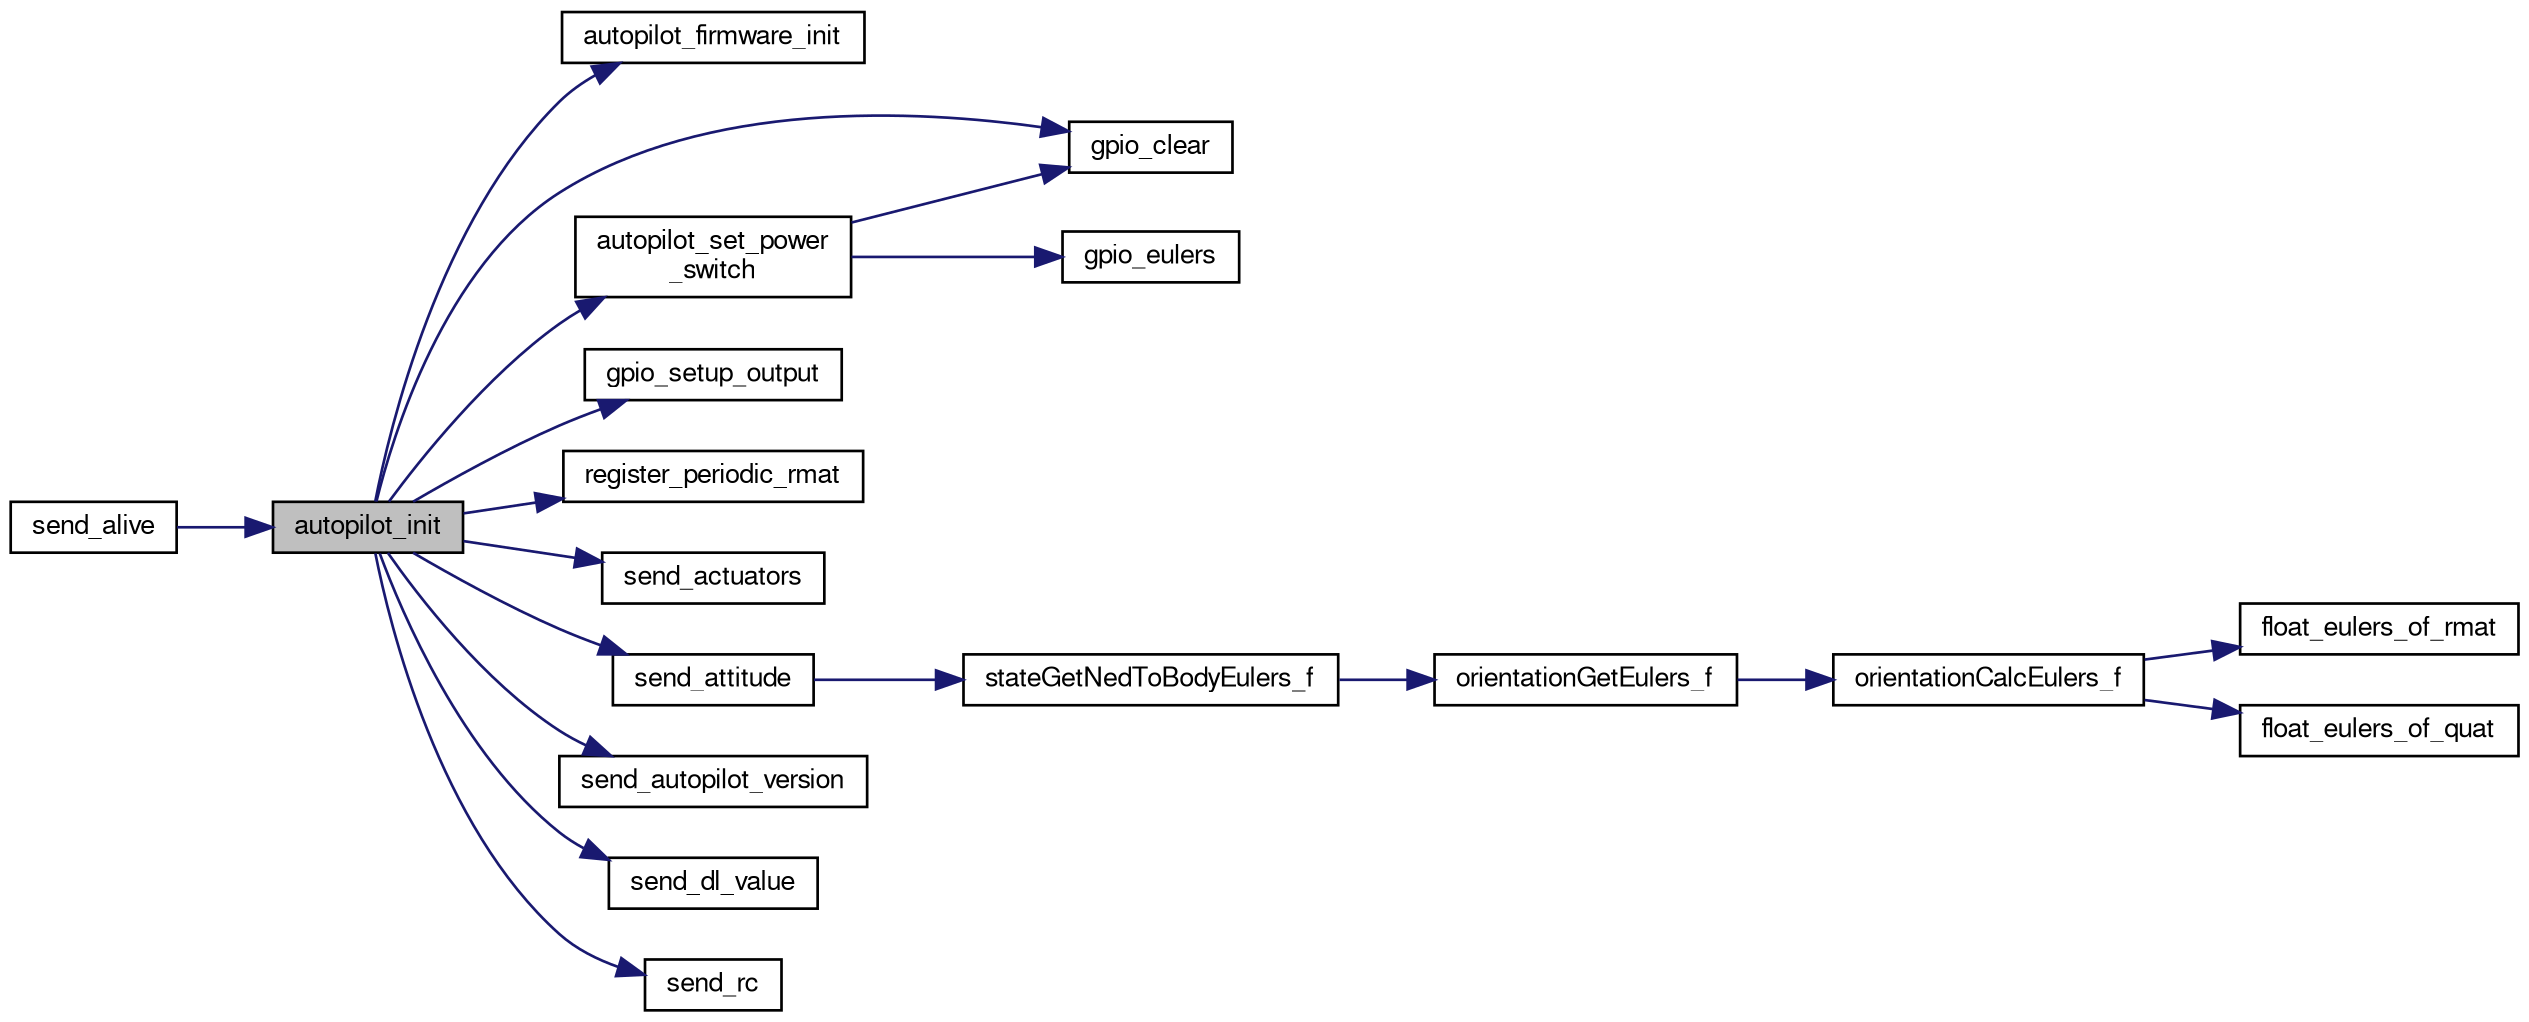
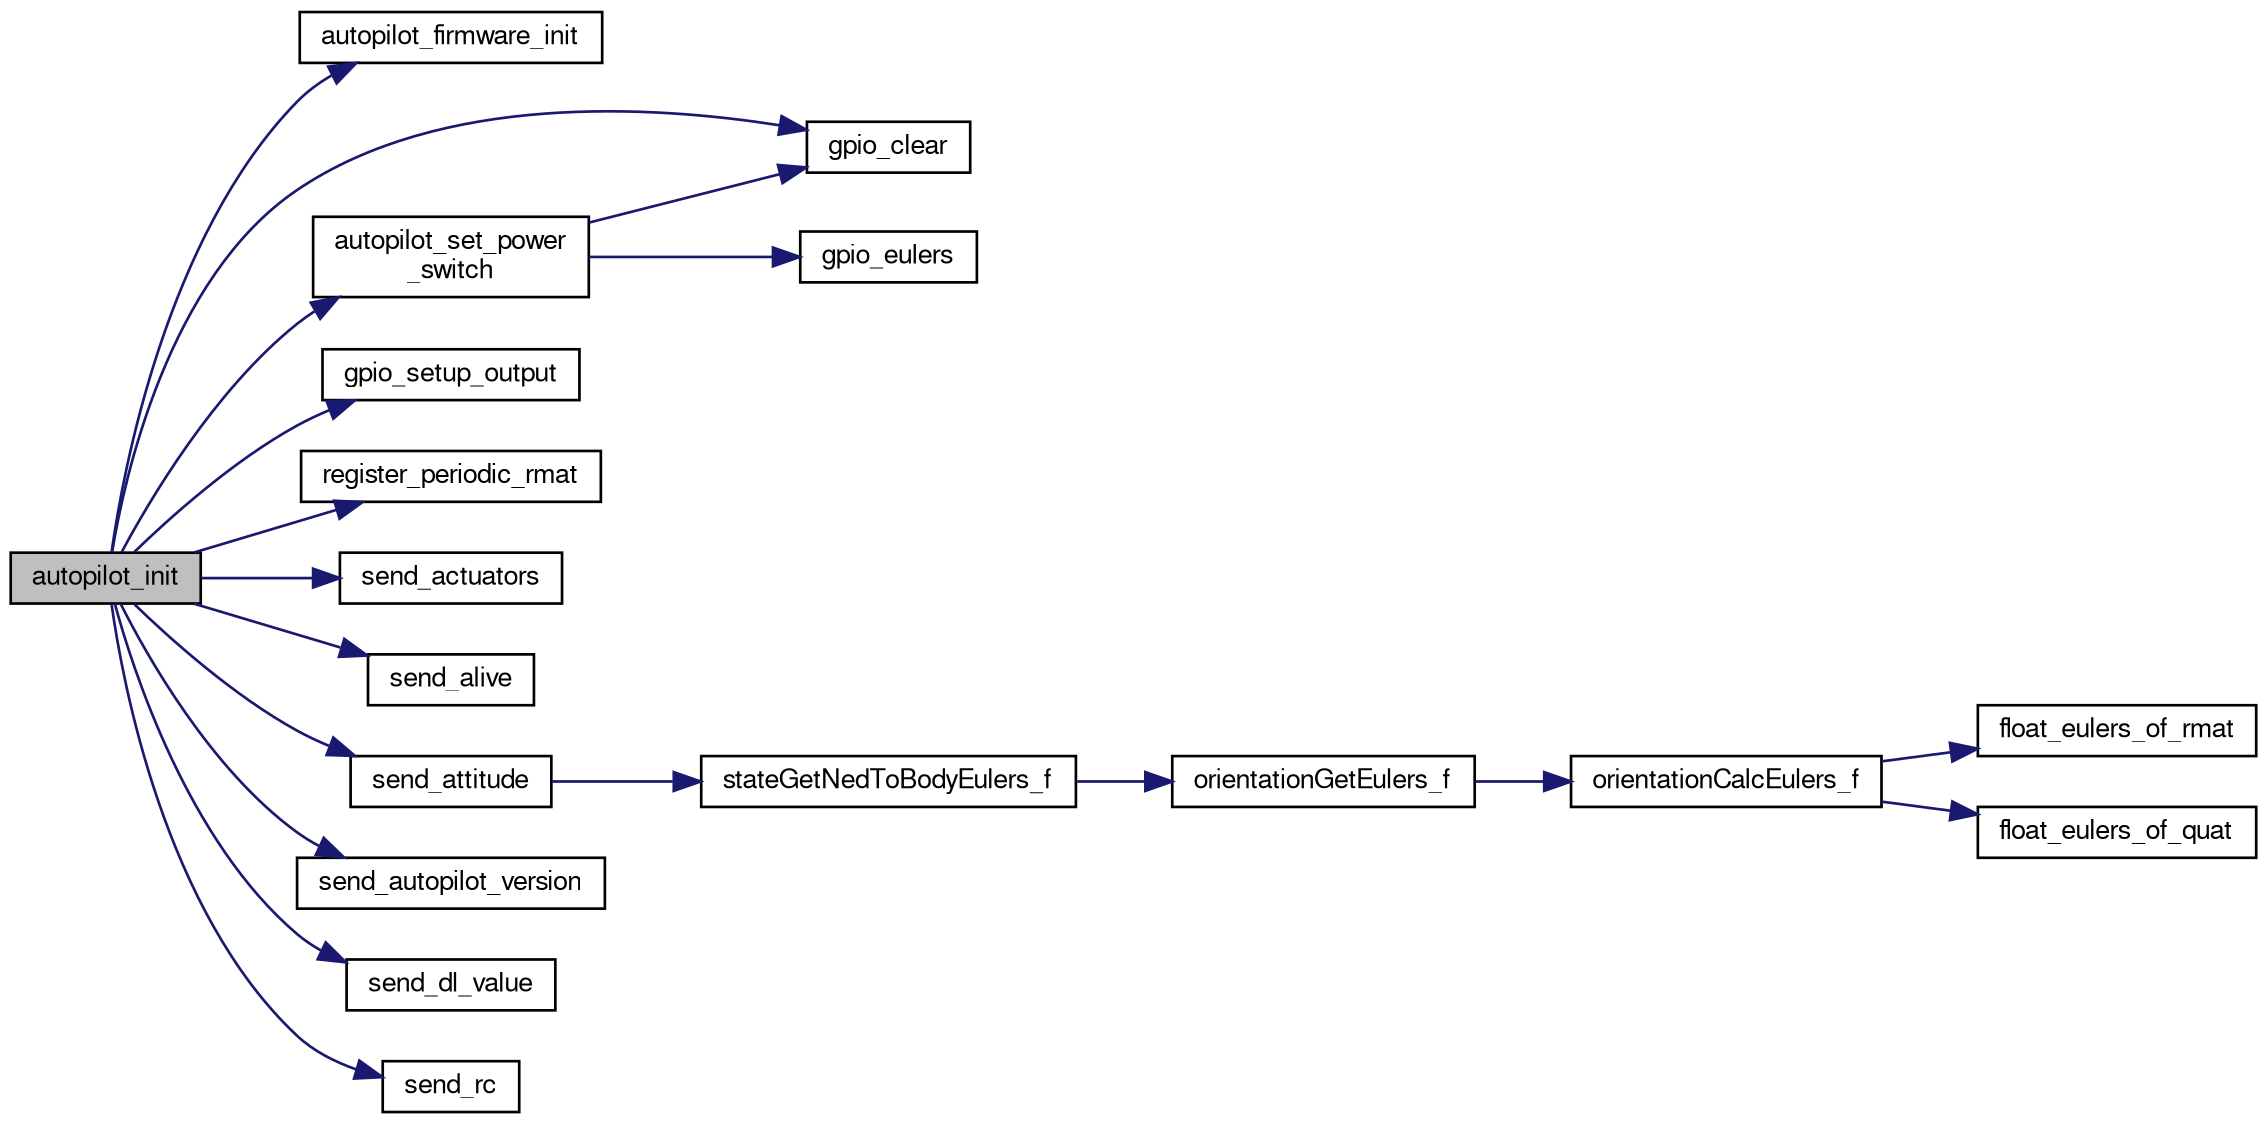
edge "send_alive" -> "autopilot_init": reversed
